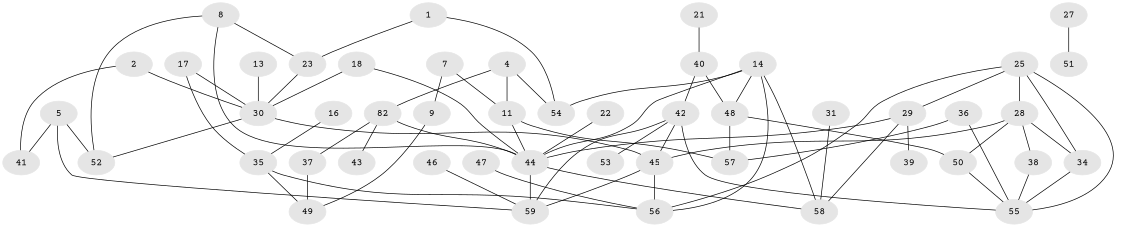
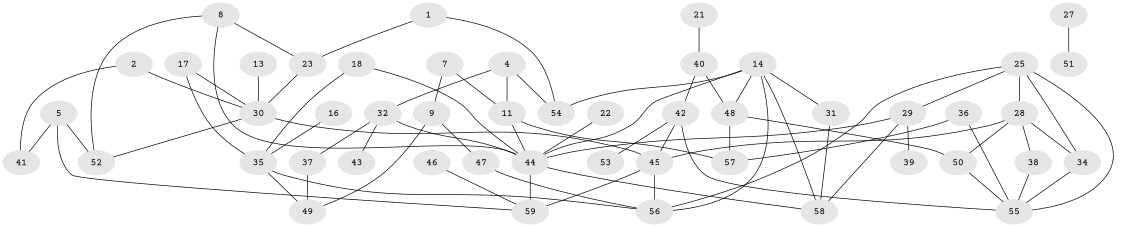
edge "18" -- "30": now "18" -- "35"
edge "14" -- "31": added
node "82": label "82" -> "32"
edge "9" -- "47": added
edge "42" -- "59": removed
